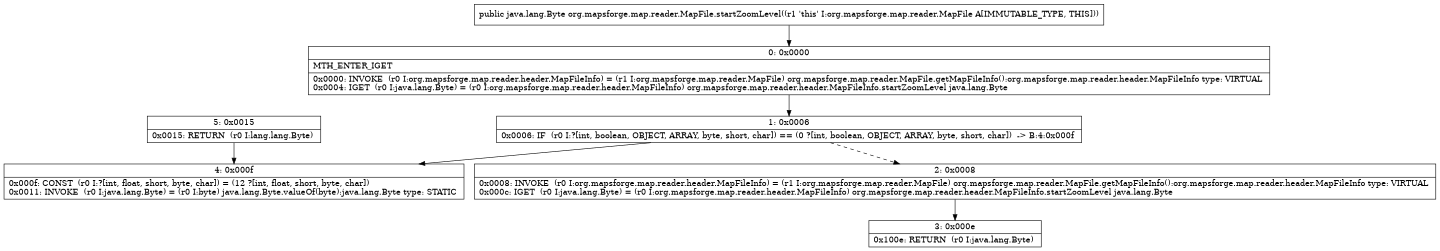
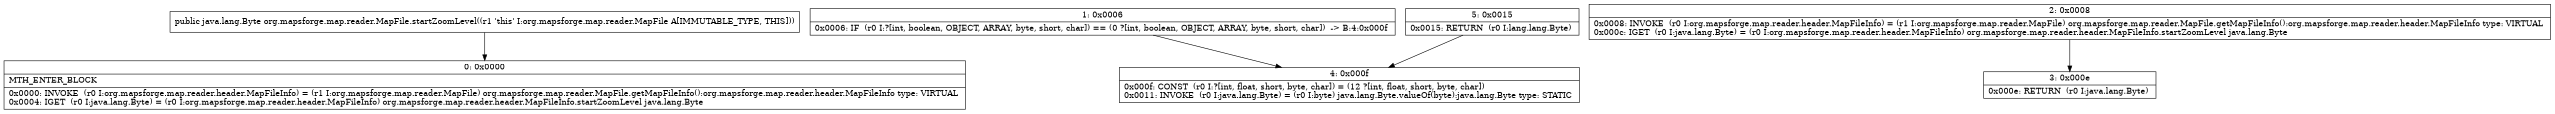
node "0: 0x0000": text "MTH_ENTER_IGET" -> "MTH_ENTER_BLOCK"
edge "0: 0x0000" -> "1: 0x0006": removed
edge "1: 0x0006" -> "2: 0x0008": removed
node "3: 0x000e": text "0x100e: RETURN  (r0 I:java.lang.Byte)" -> "0x000e: RETURN  (r0 I:java.lang.Byte)"
